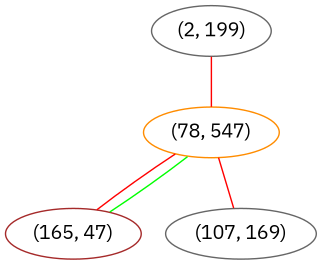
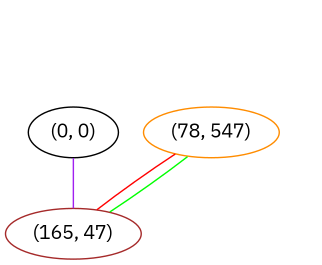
node "(2, 199)": removed
node "(0, 0)": added
node "(107, 169)": removed
